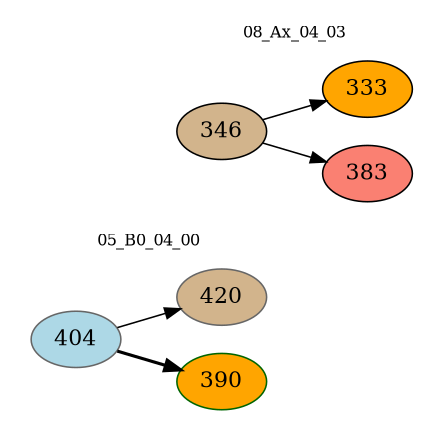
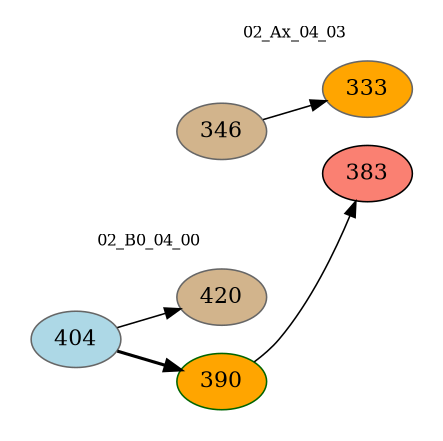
cluster "08_Ax_04_03": label "08_Ax_04_03" -> "02_Ax_04_03"
node "333": color black -> gray40
node "346": color black -> gray40
edge "346" -> "383": now "390" -> "383"
cluster "05_B0_04_00": label "05_B0_04_00" -> "02_B0_04_00"
